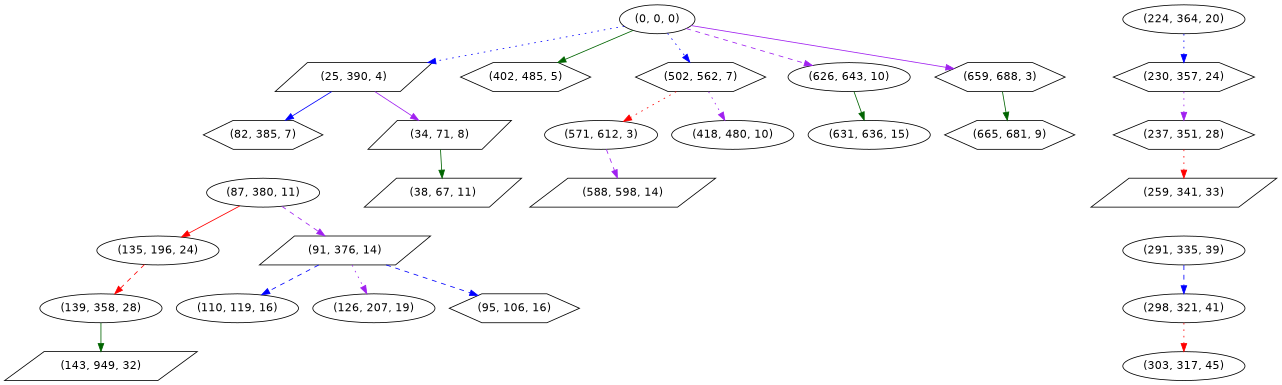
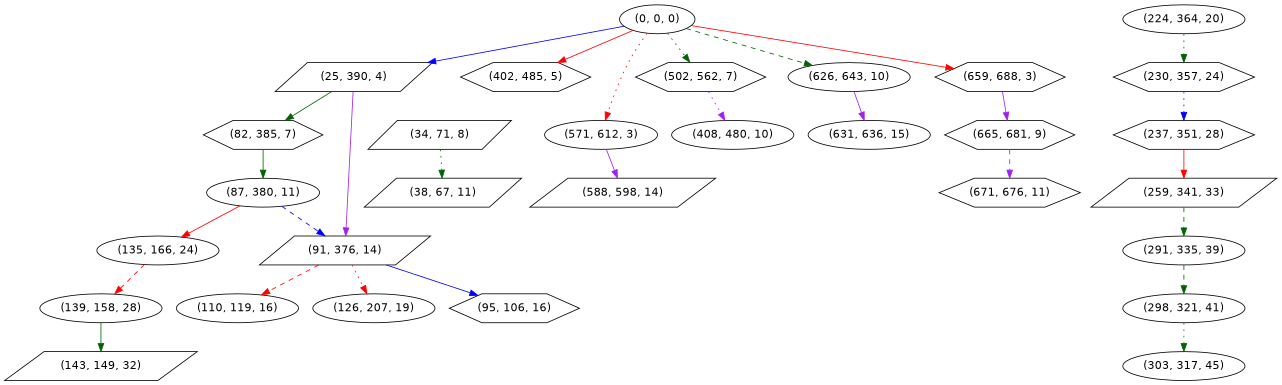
edge "(0, 0, 0)" -> "(25, 390, 4)": style dotted -> solid
edge "(224, 364, 20)" -> "(230, 357, 24)": color blue -> darkgreen
edge "(0, 0, 0)" -> "(402, 485, 5)": color darkgreen -> red
edge "(0, 0, 0)" -> "(502, 562, 7)": color blue -> darkgreen
edge "(0, 0, 0)" -> "(626, 643, 10)": color purple -> darkgreen
edge "(0, 0, 0)" -> "(659, 688, 3)": color purple -> red
edge "(626, 643, 10)" -> "(631, 636, 15)": color darkgreen -> purple
edge "(659, 688, 3)" -> "(665, 681, 9)": color darkgreen -> purple
edge "(230, 357, 24)" -> "(237, 351, 28)": color purple -> blue
edge "(25, 390, 4)" -> "(82, 385, 7)": color blue -> darkgreen
edge "(25, 390, 4)" -> "(34, 71, 8)": now "(25, 390, 4)" -> "(91, 376, 14)"
edge "(502, 562, 7)" -> "(571, 612, 3)": now "(0, 0, 0)" -> "(571, 612, 3)"
node "(418, 480, 10)": label "(418, 480, 10)" -> "(408, 480, 10)"
edge "(82, 385, 7)" -> "(87, 380, 11)": added
edge "(34, 71, 8)" -> "(38, 67, 11)": style solid -> dotted
edge "(571, 612, 3)" -> "(588, 598, 14)": style dashed -> solid
edge "(237, 351, 28)" -> "(259, 341, 33)": style dotted -> solid
node "(671, 676, 11)": added
edge "(259, 341, 33)" -> "(291, 335, 39)": added
edge "(87, 380, 11)" -> "(91, 376, 14)": color purple -> blue
node "(135, 196, 24)": label "(135, 196, 24)" -> "(135, 166, 24)"
edge "(291, 335, 39)" -> "(298, 321, 41)": color blue -> darkgreen
edge "(91, 376, 14)" -> "(126, 207, 19)": color purple -> red
edge "(91, 376, 14)" -> "(110, 119, 16)": color blue -> red
edge "(91, 376, 14)" -> "(95, 106, 16)": style dashed -> solid
node "(139, 358, 28)": label "(139, 358, 28)" -> "(139, 158, 28)"
edge "(298, 321, 41)" -> "(303, 317, 45)": color red -> darkgreen
node "(143, 949, 32)": label "(143, 949, 32)" -> "(143, 149, 32)"
